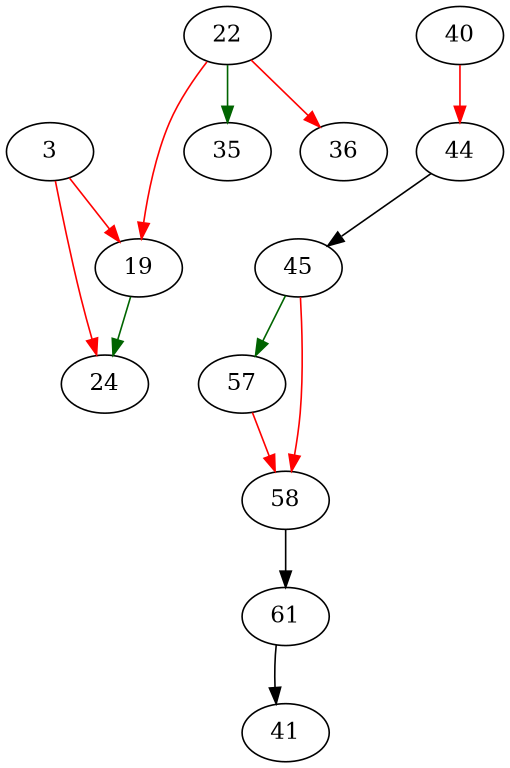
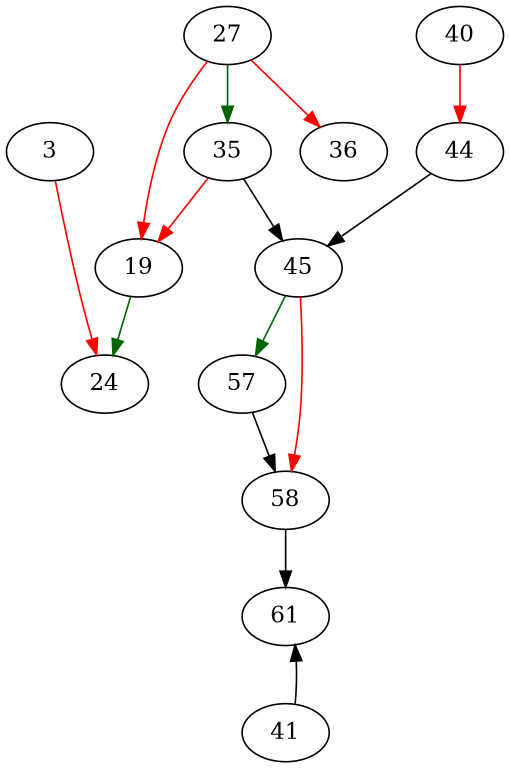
node "22": label "22" -> "27"
edge "3" -> "19": now "35" -> "19"
edge "35" -> "45": added
edge "57" -> "58": color red -> black
edge "61" -> "41": reversed
